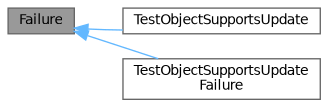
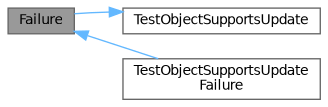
edge "TestObjectSupportsUpdate" -> "Failure": reversed
